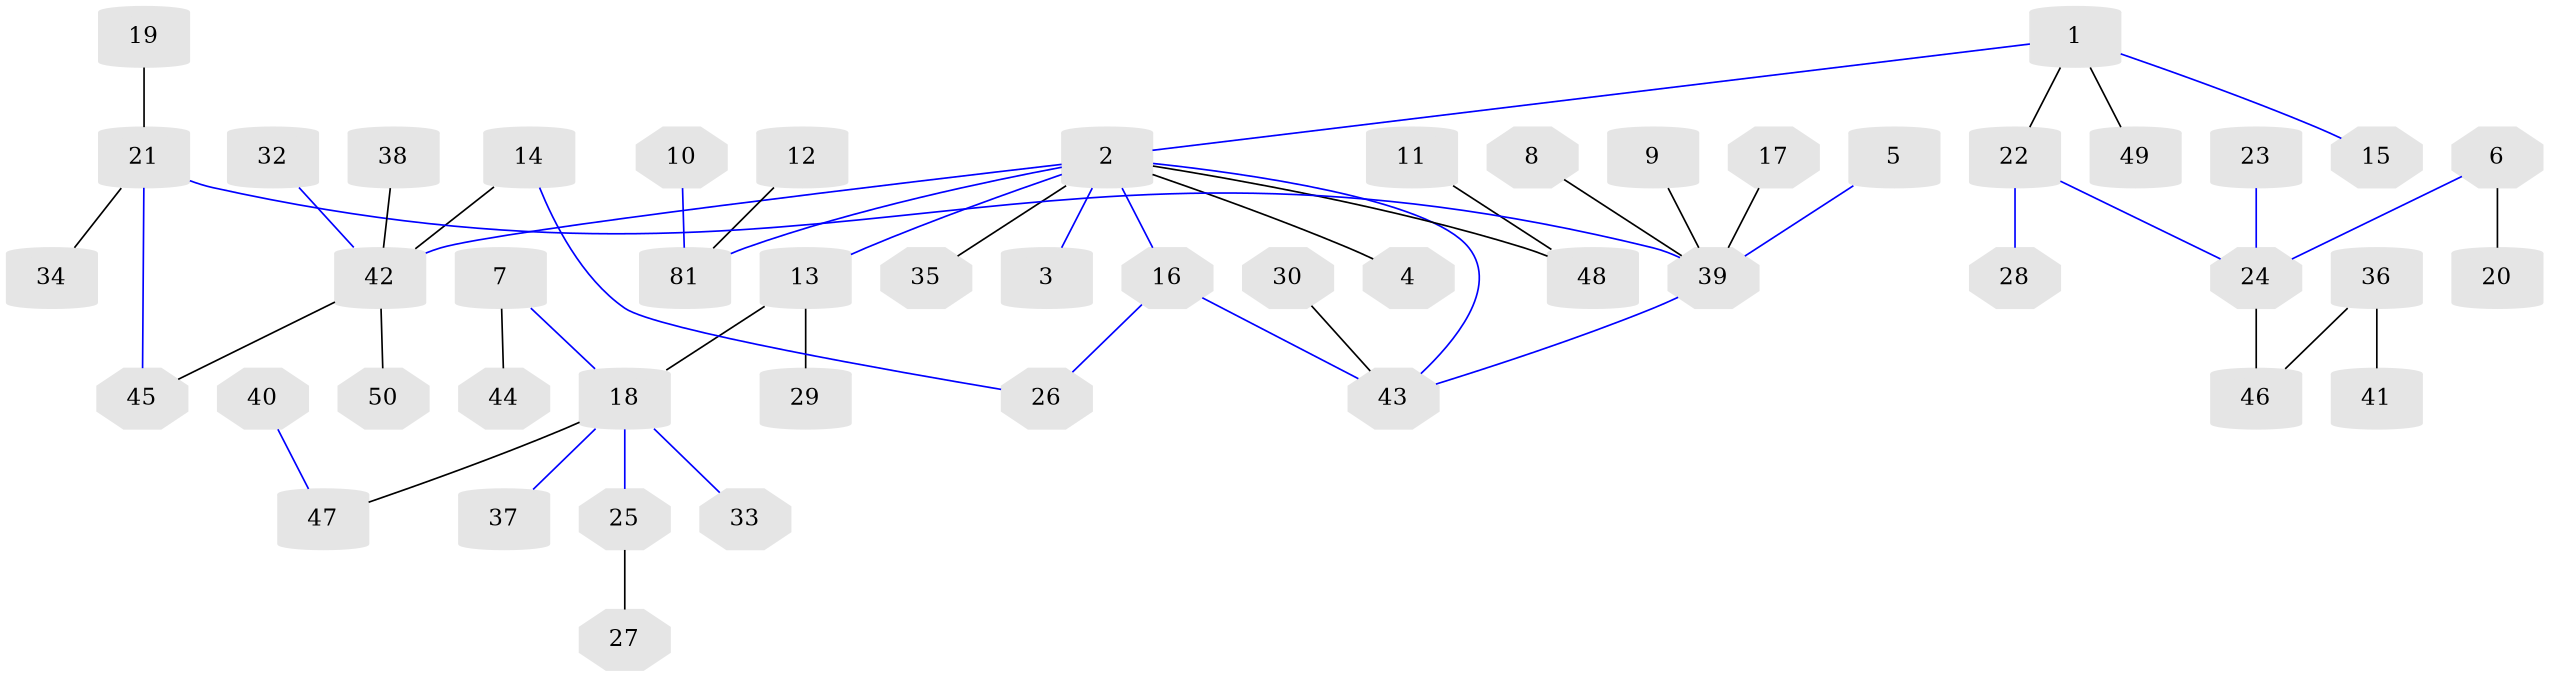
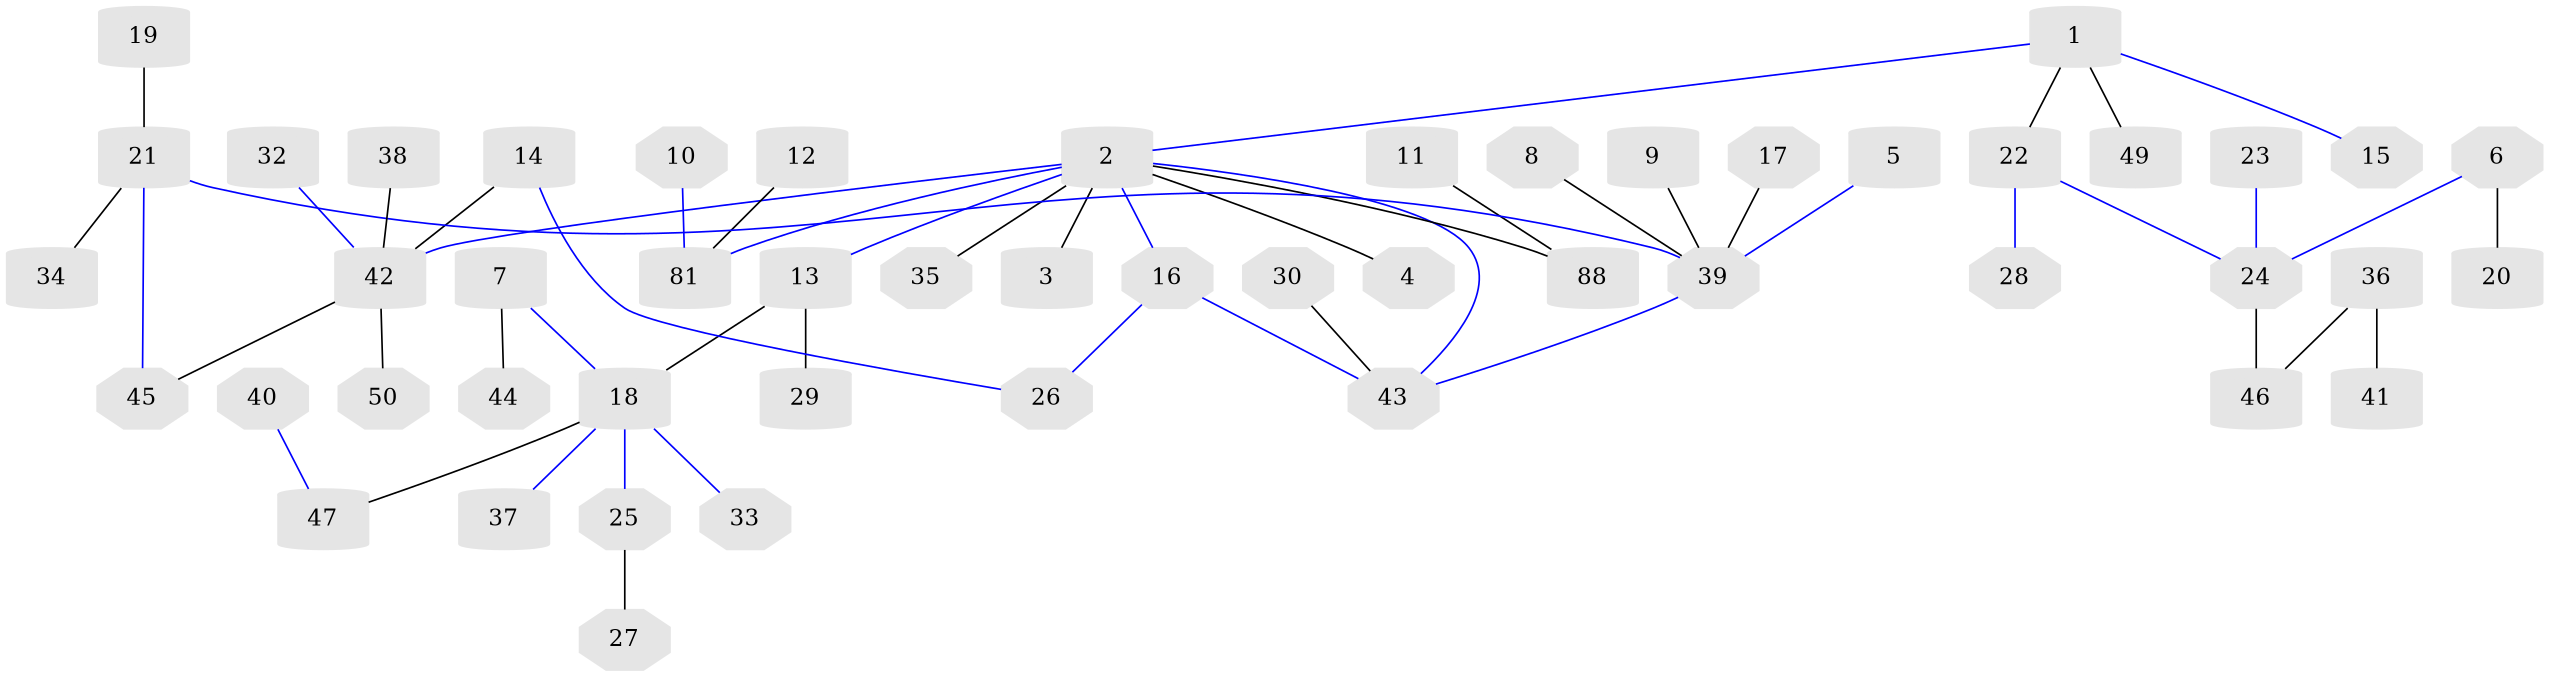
edge "2" -- "3": color blue -> black
node "48": label "48" -> "88"
